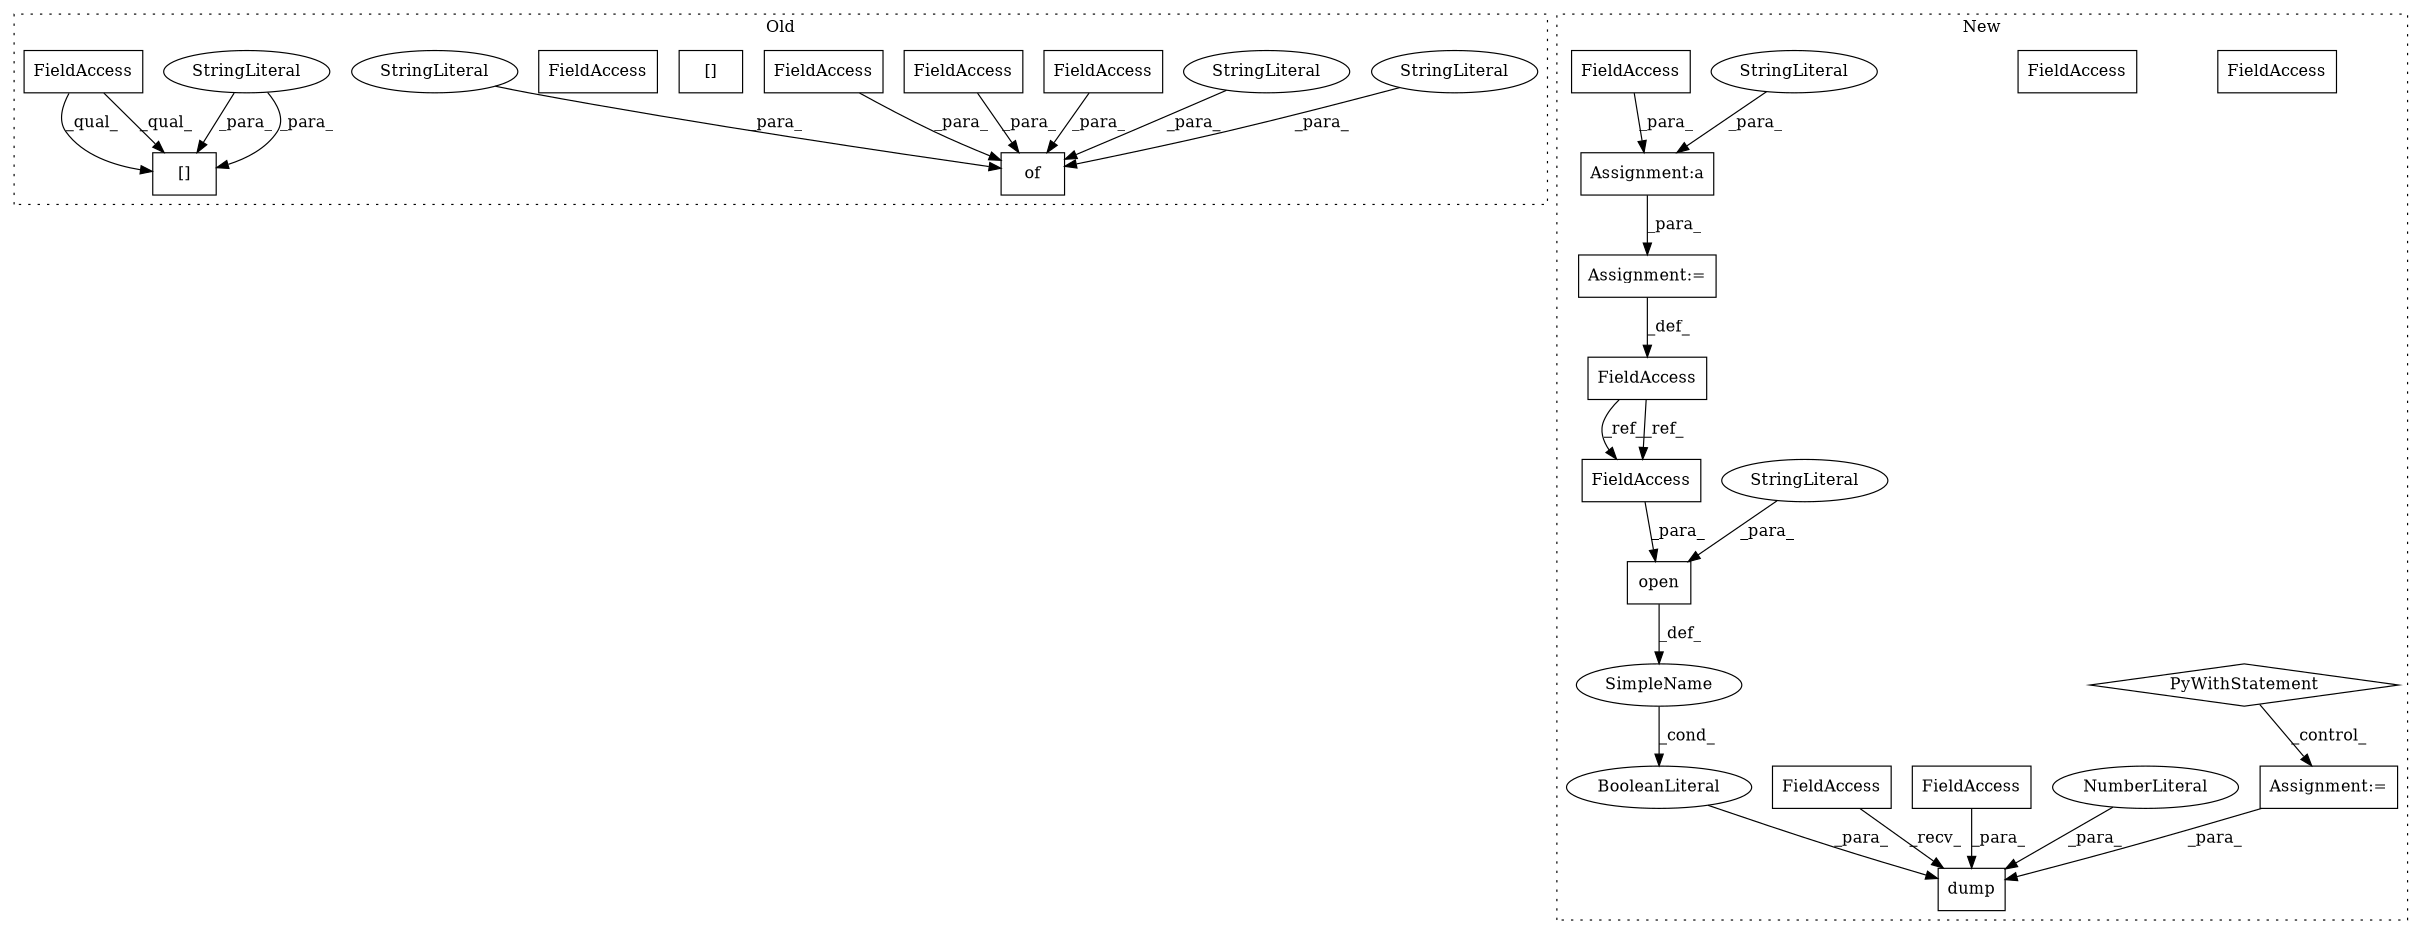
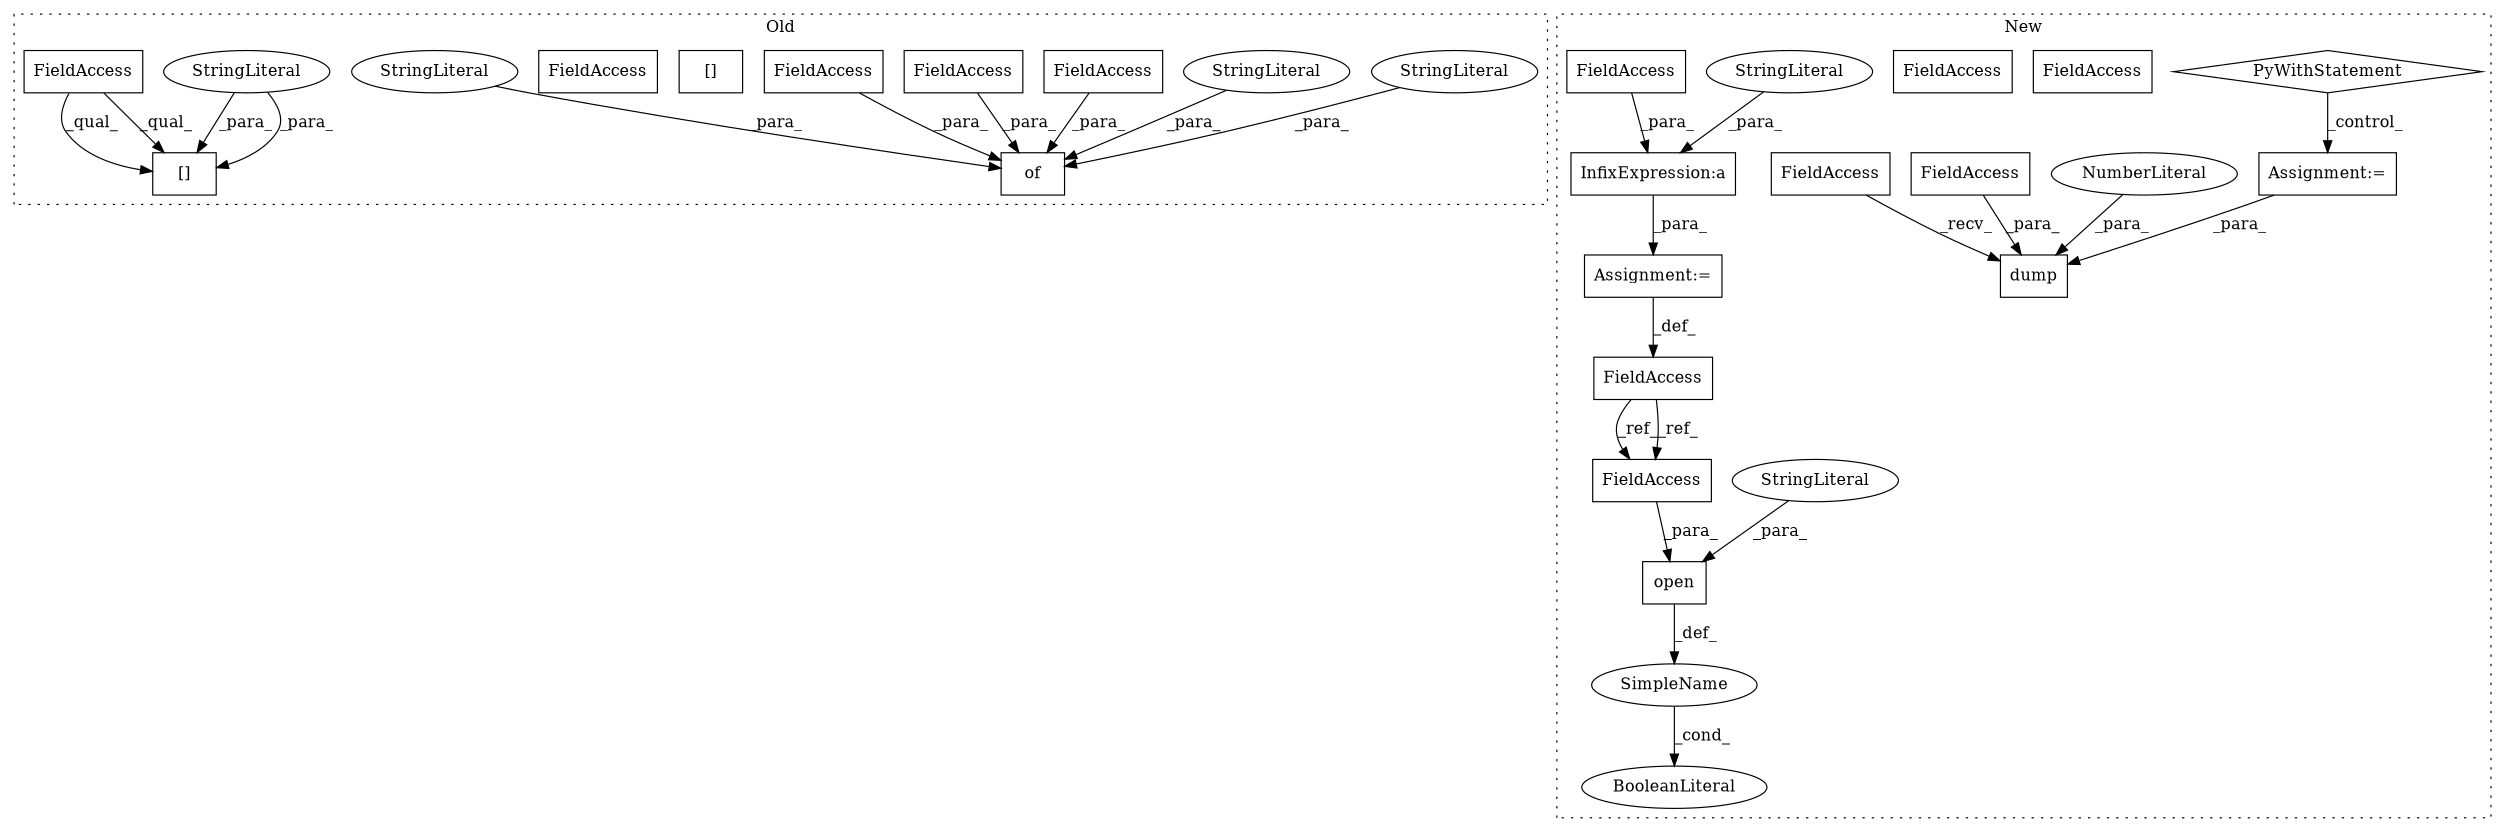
node "Assignment:a": label "Assignment:a" -> "InfixExpression:a"
edge "BooleanLiteral" -> "dump": removed, label "_para_"
